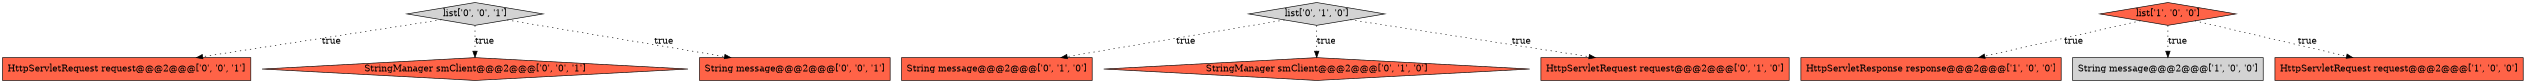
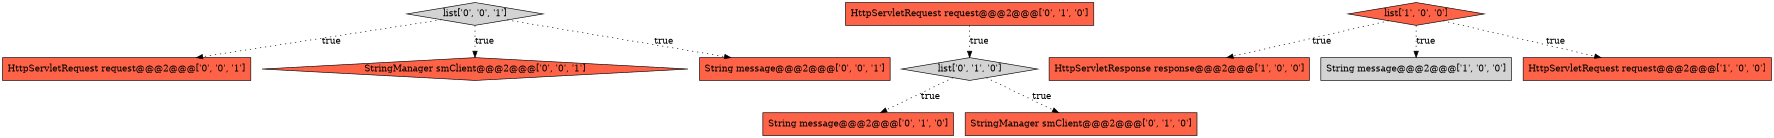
edge "list['0', '1', '0']" -> "HttpServletRequest request@@@2@@@['0', '1', '0']": reversed
node "StringManager smClient@@@2@@@['0', '1', '0']": shape diamond -> box
